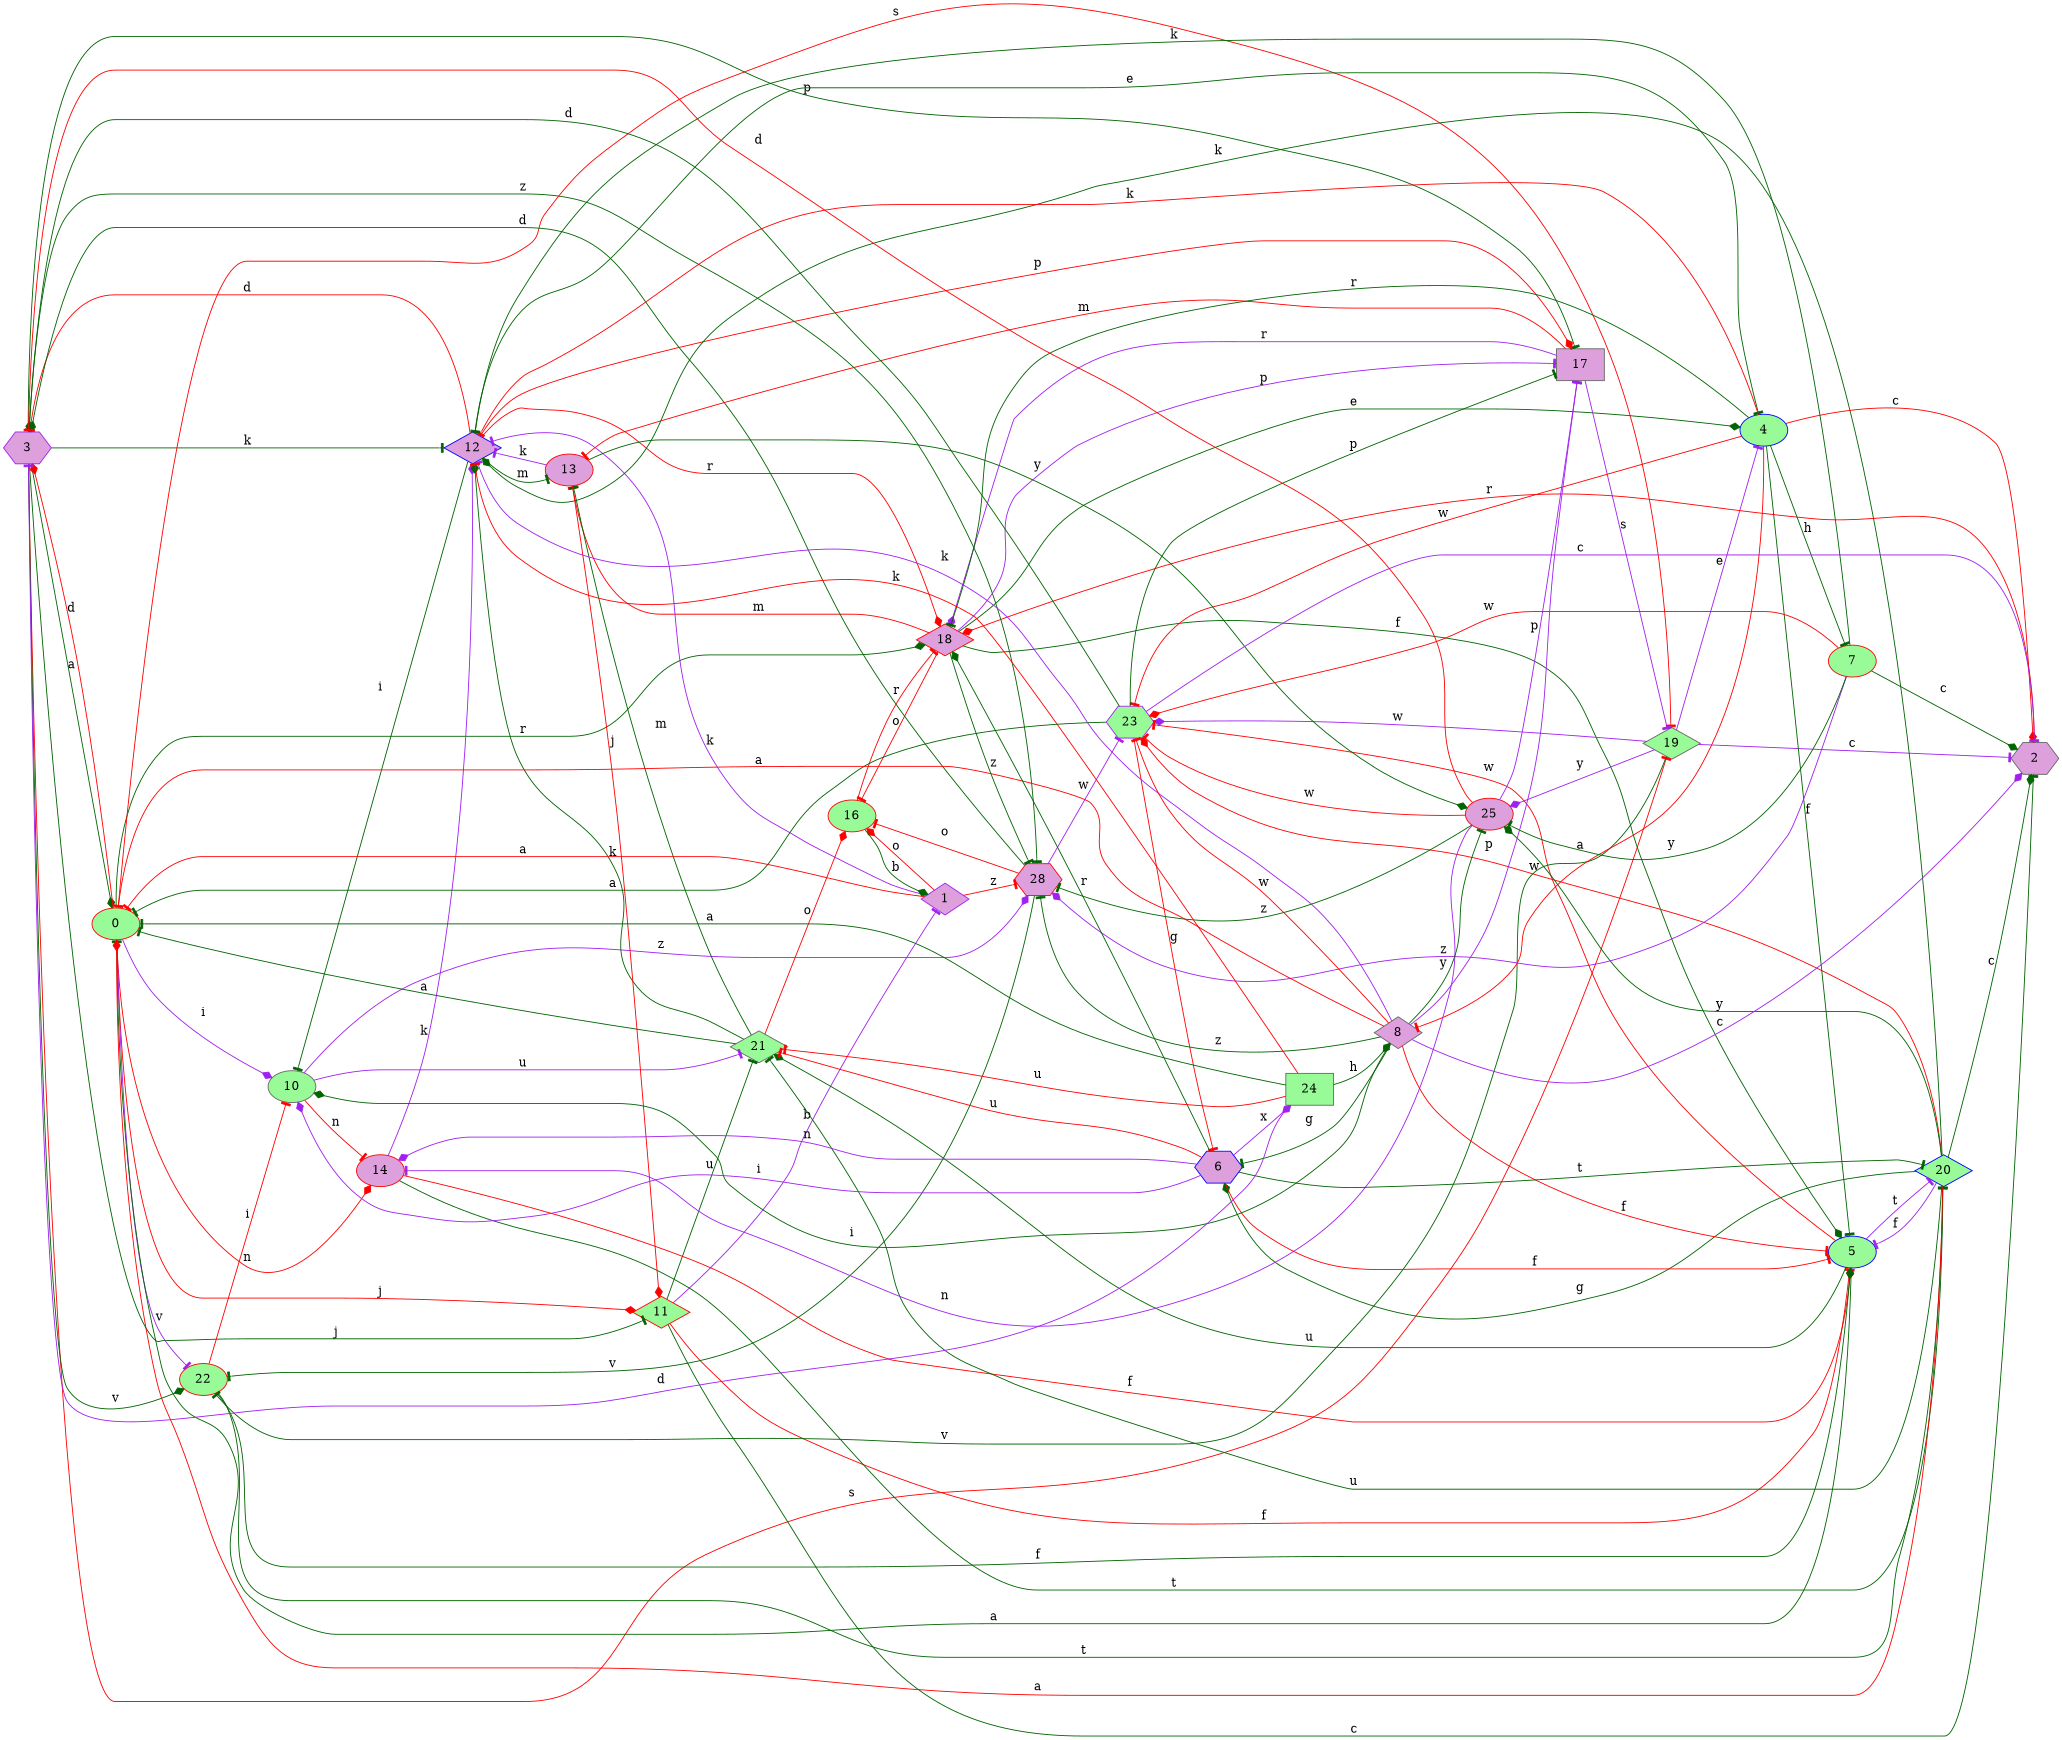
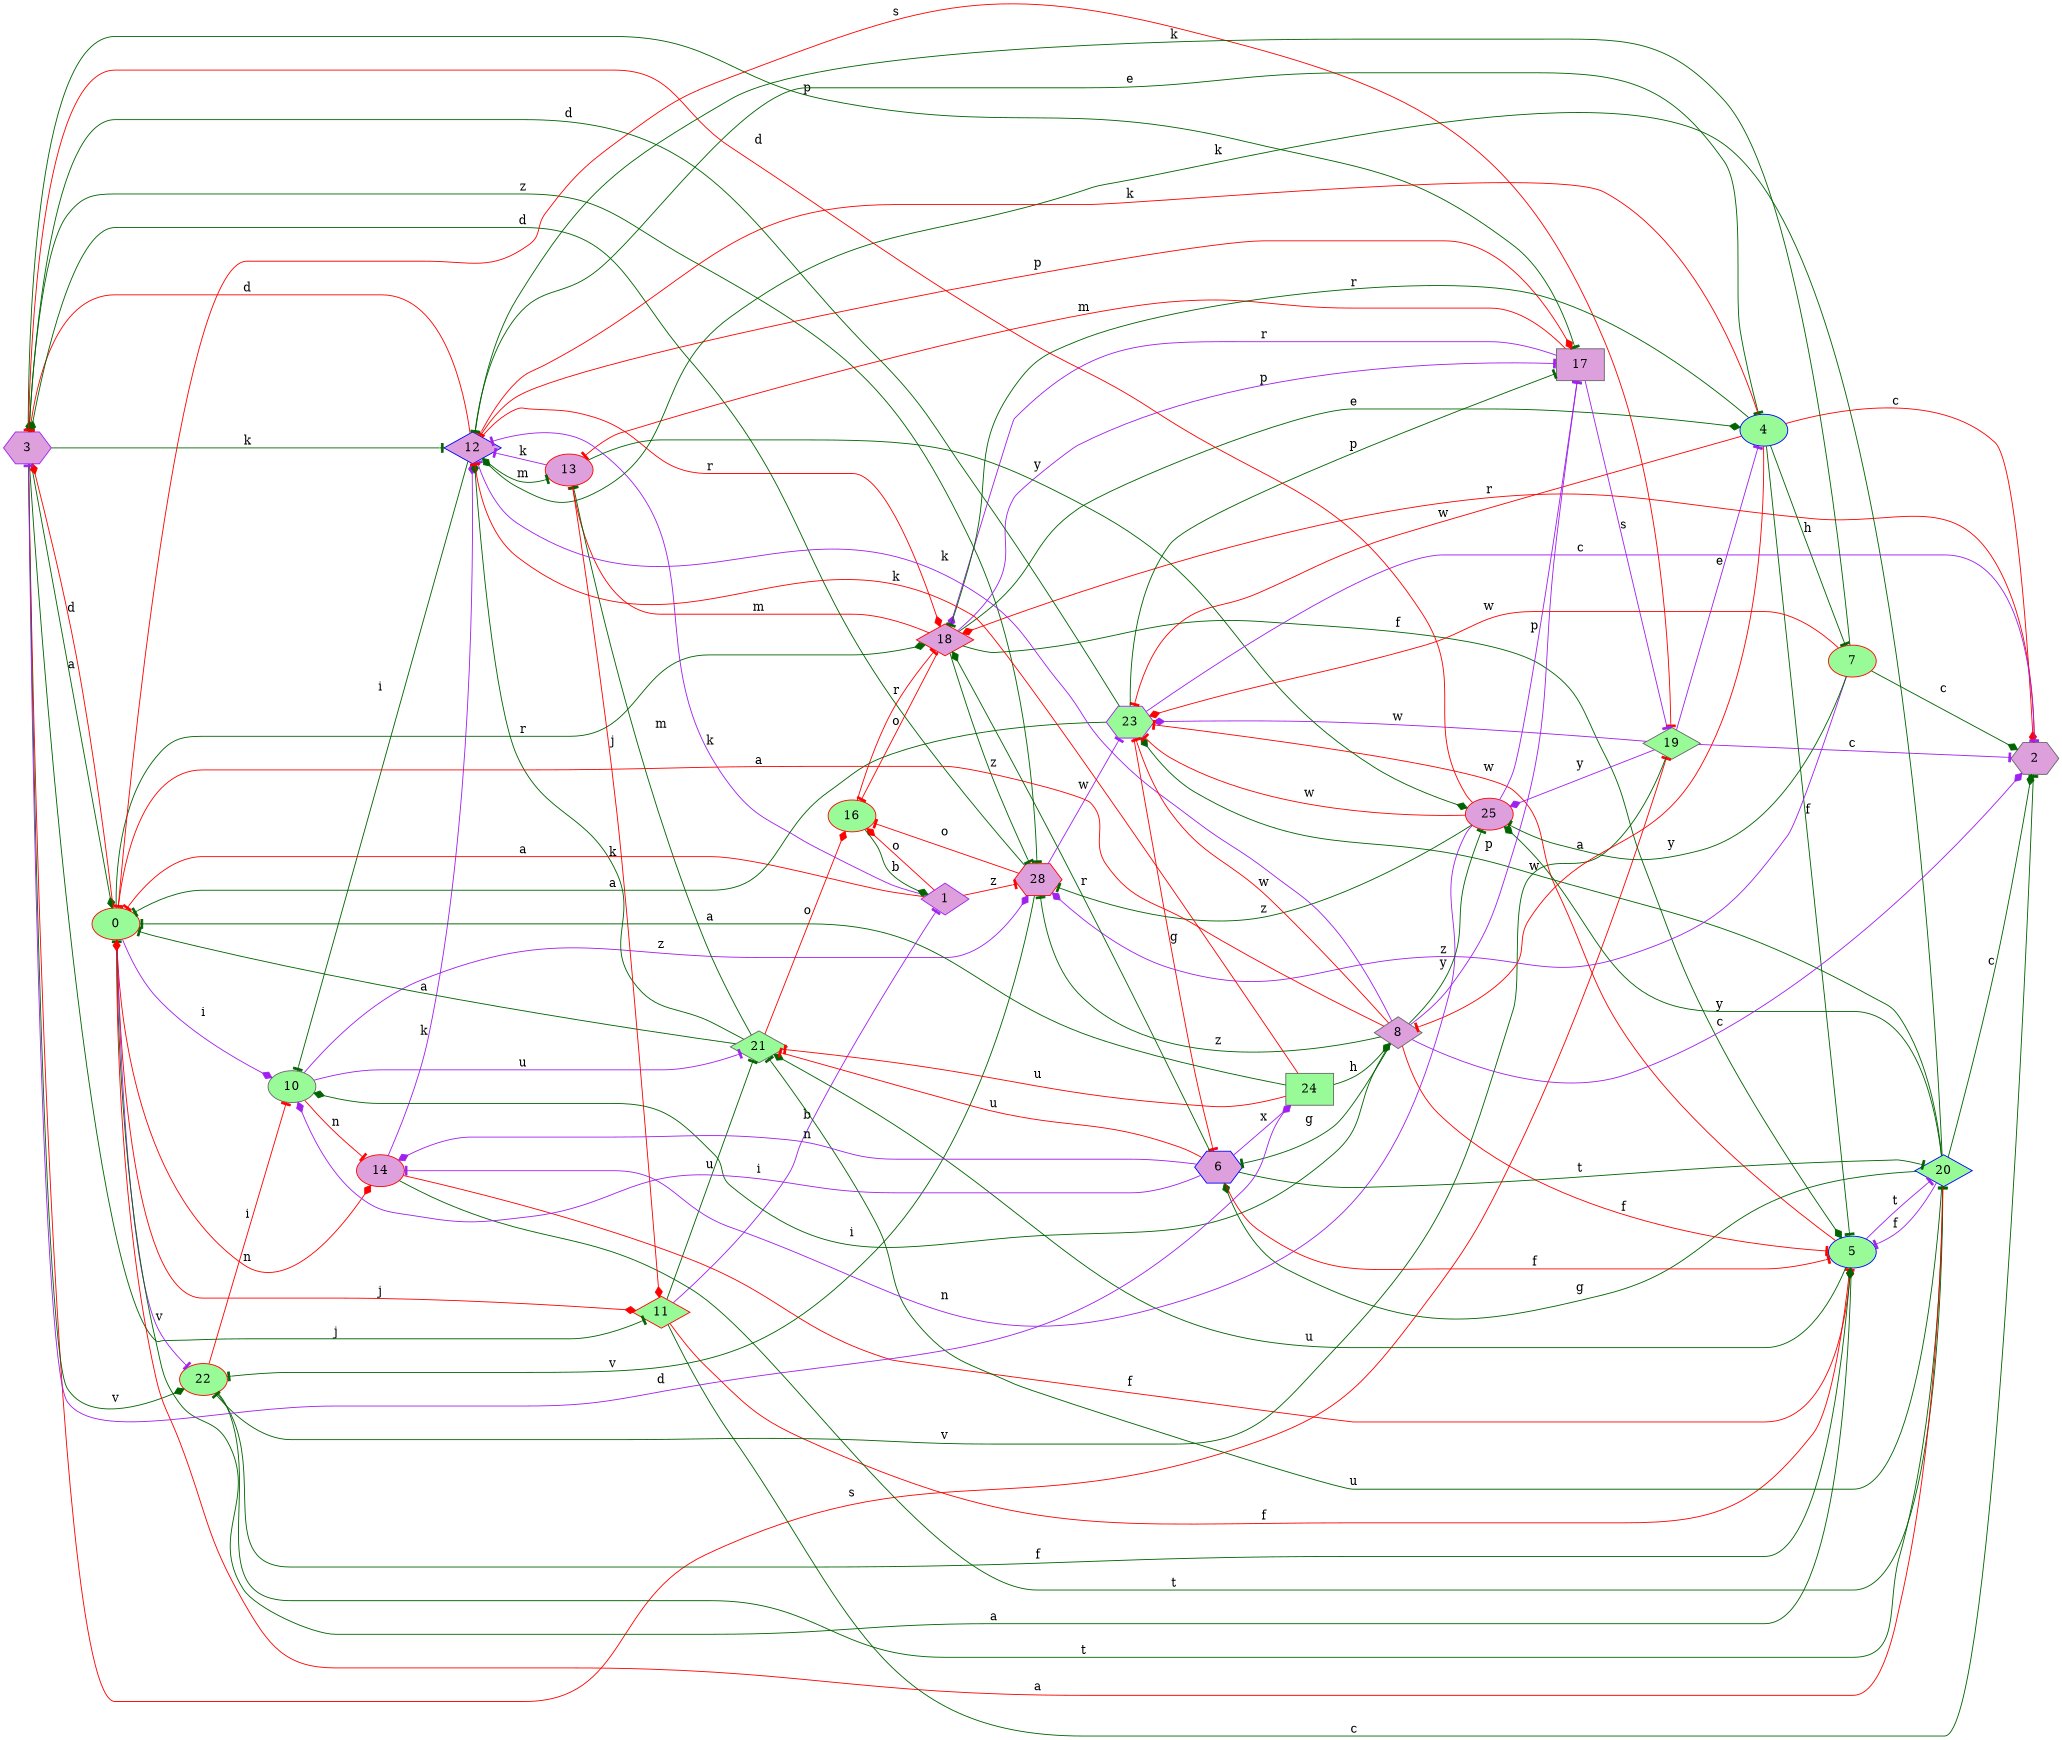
edge "20" -> "23": color red -> darkgreen
